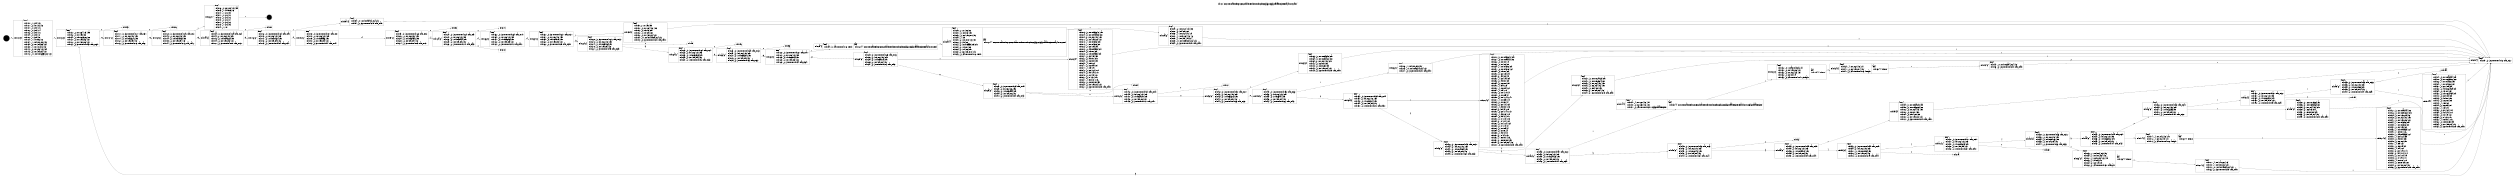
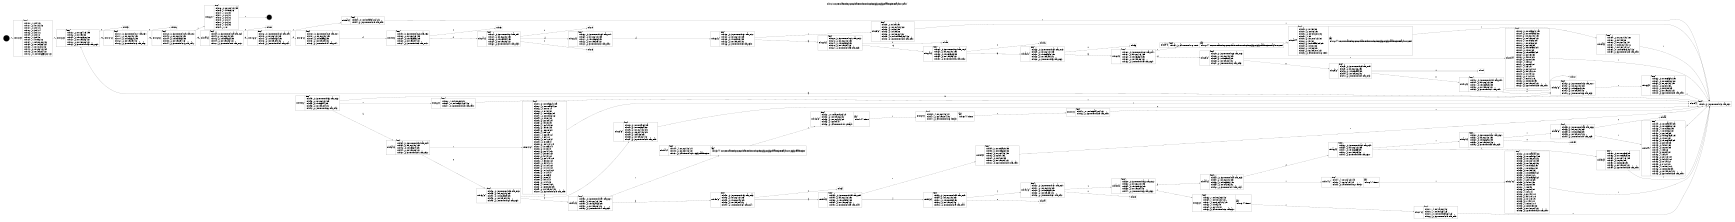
edge "0x401932 [28]" -> "0x40194e [28]": reversed
